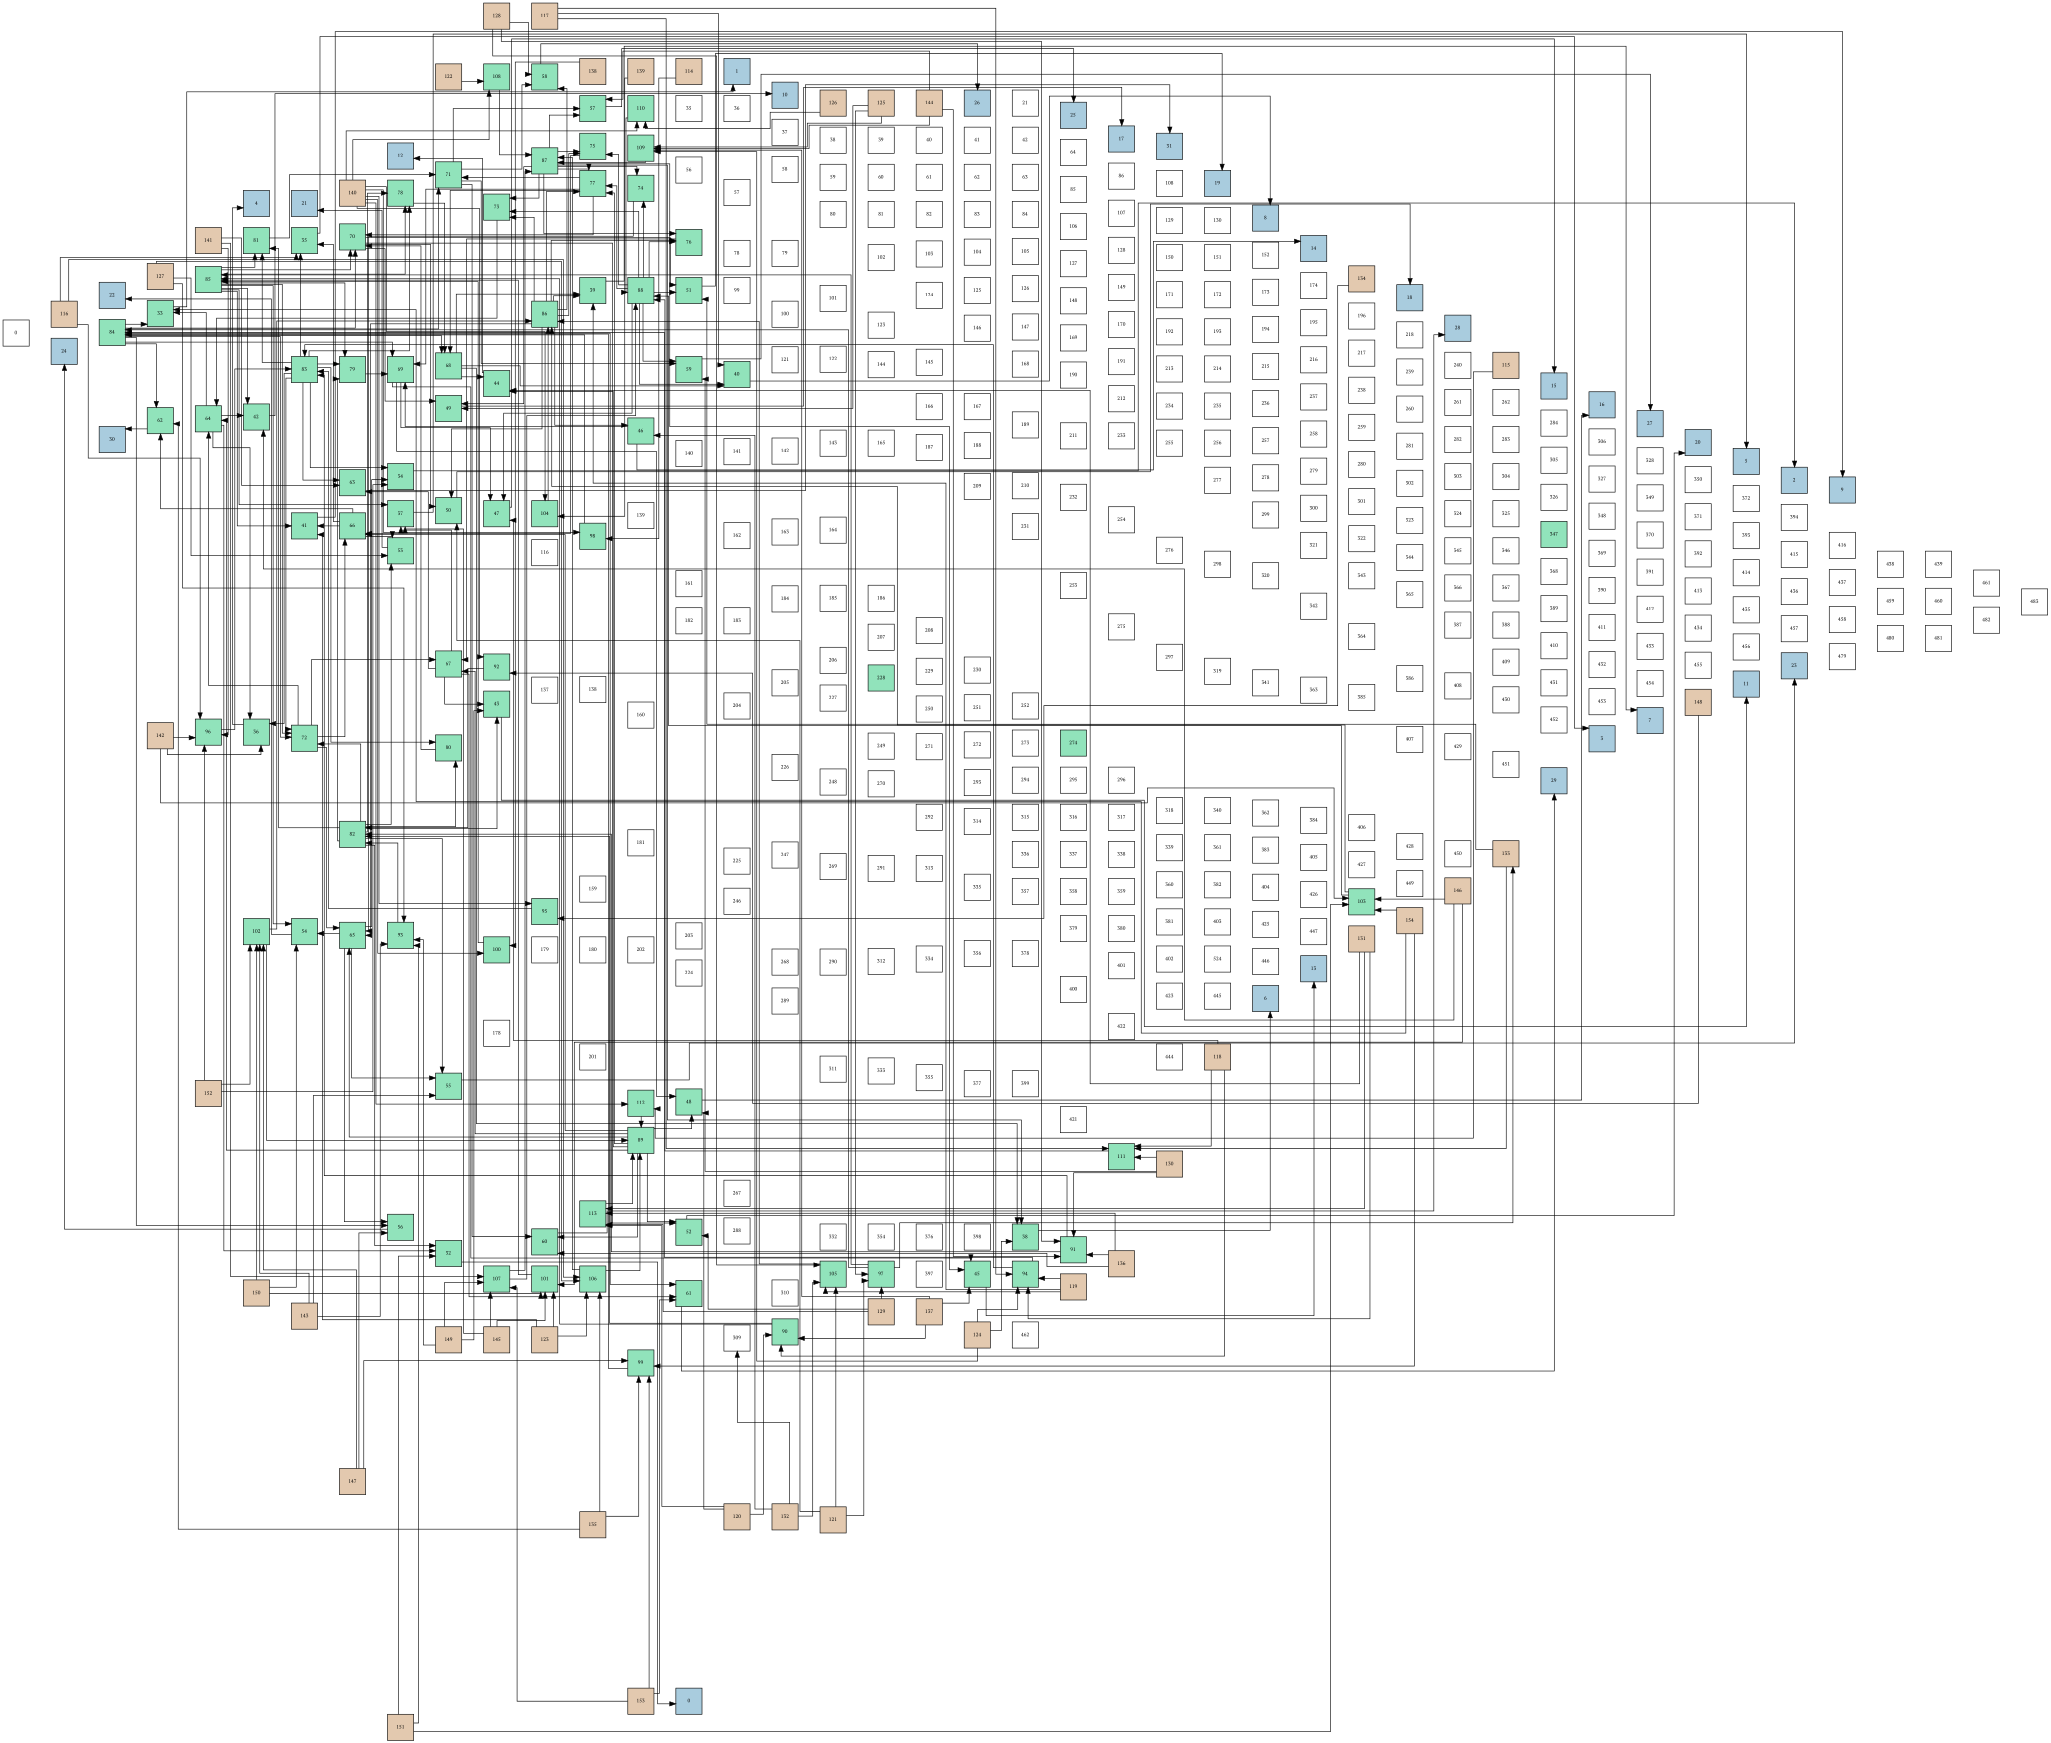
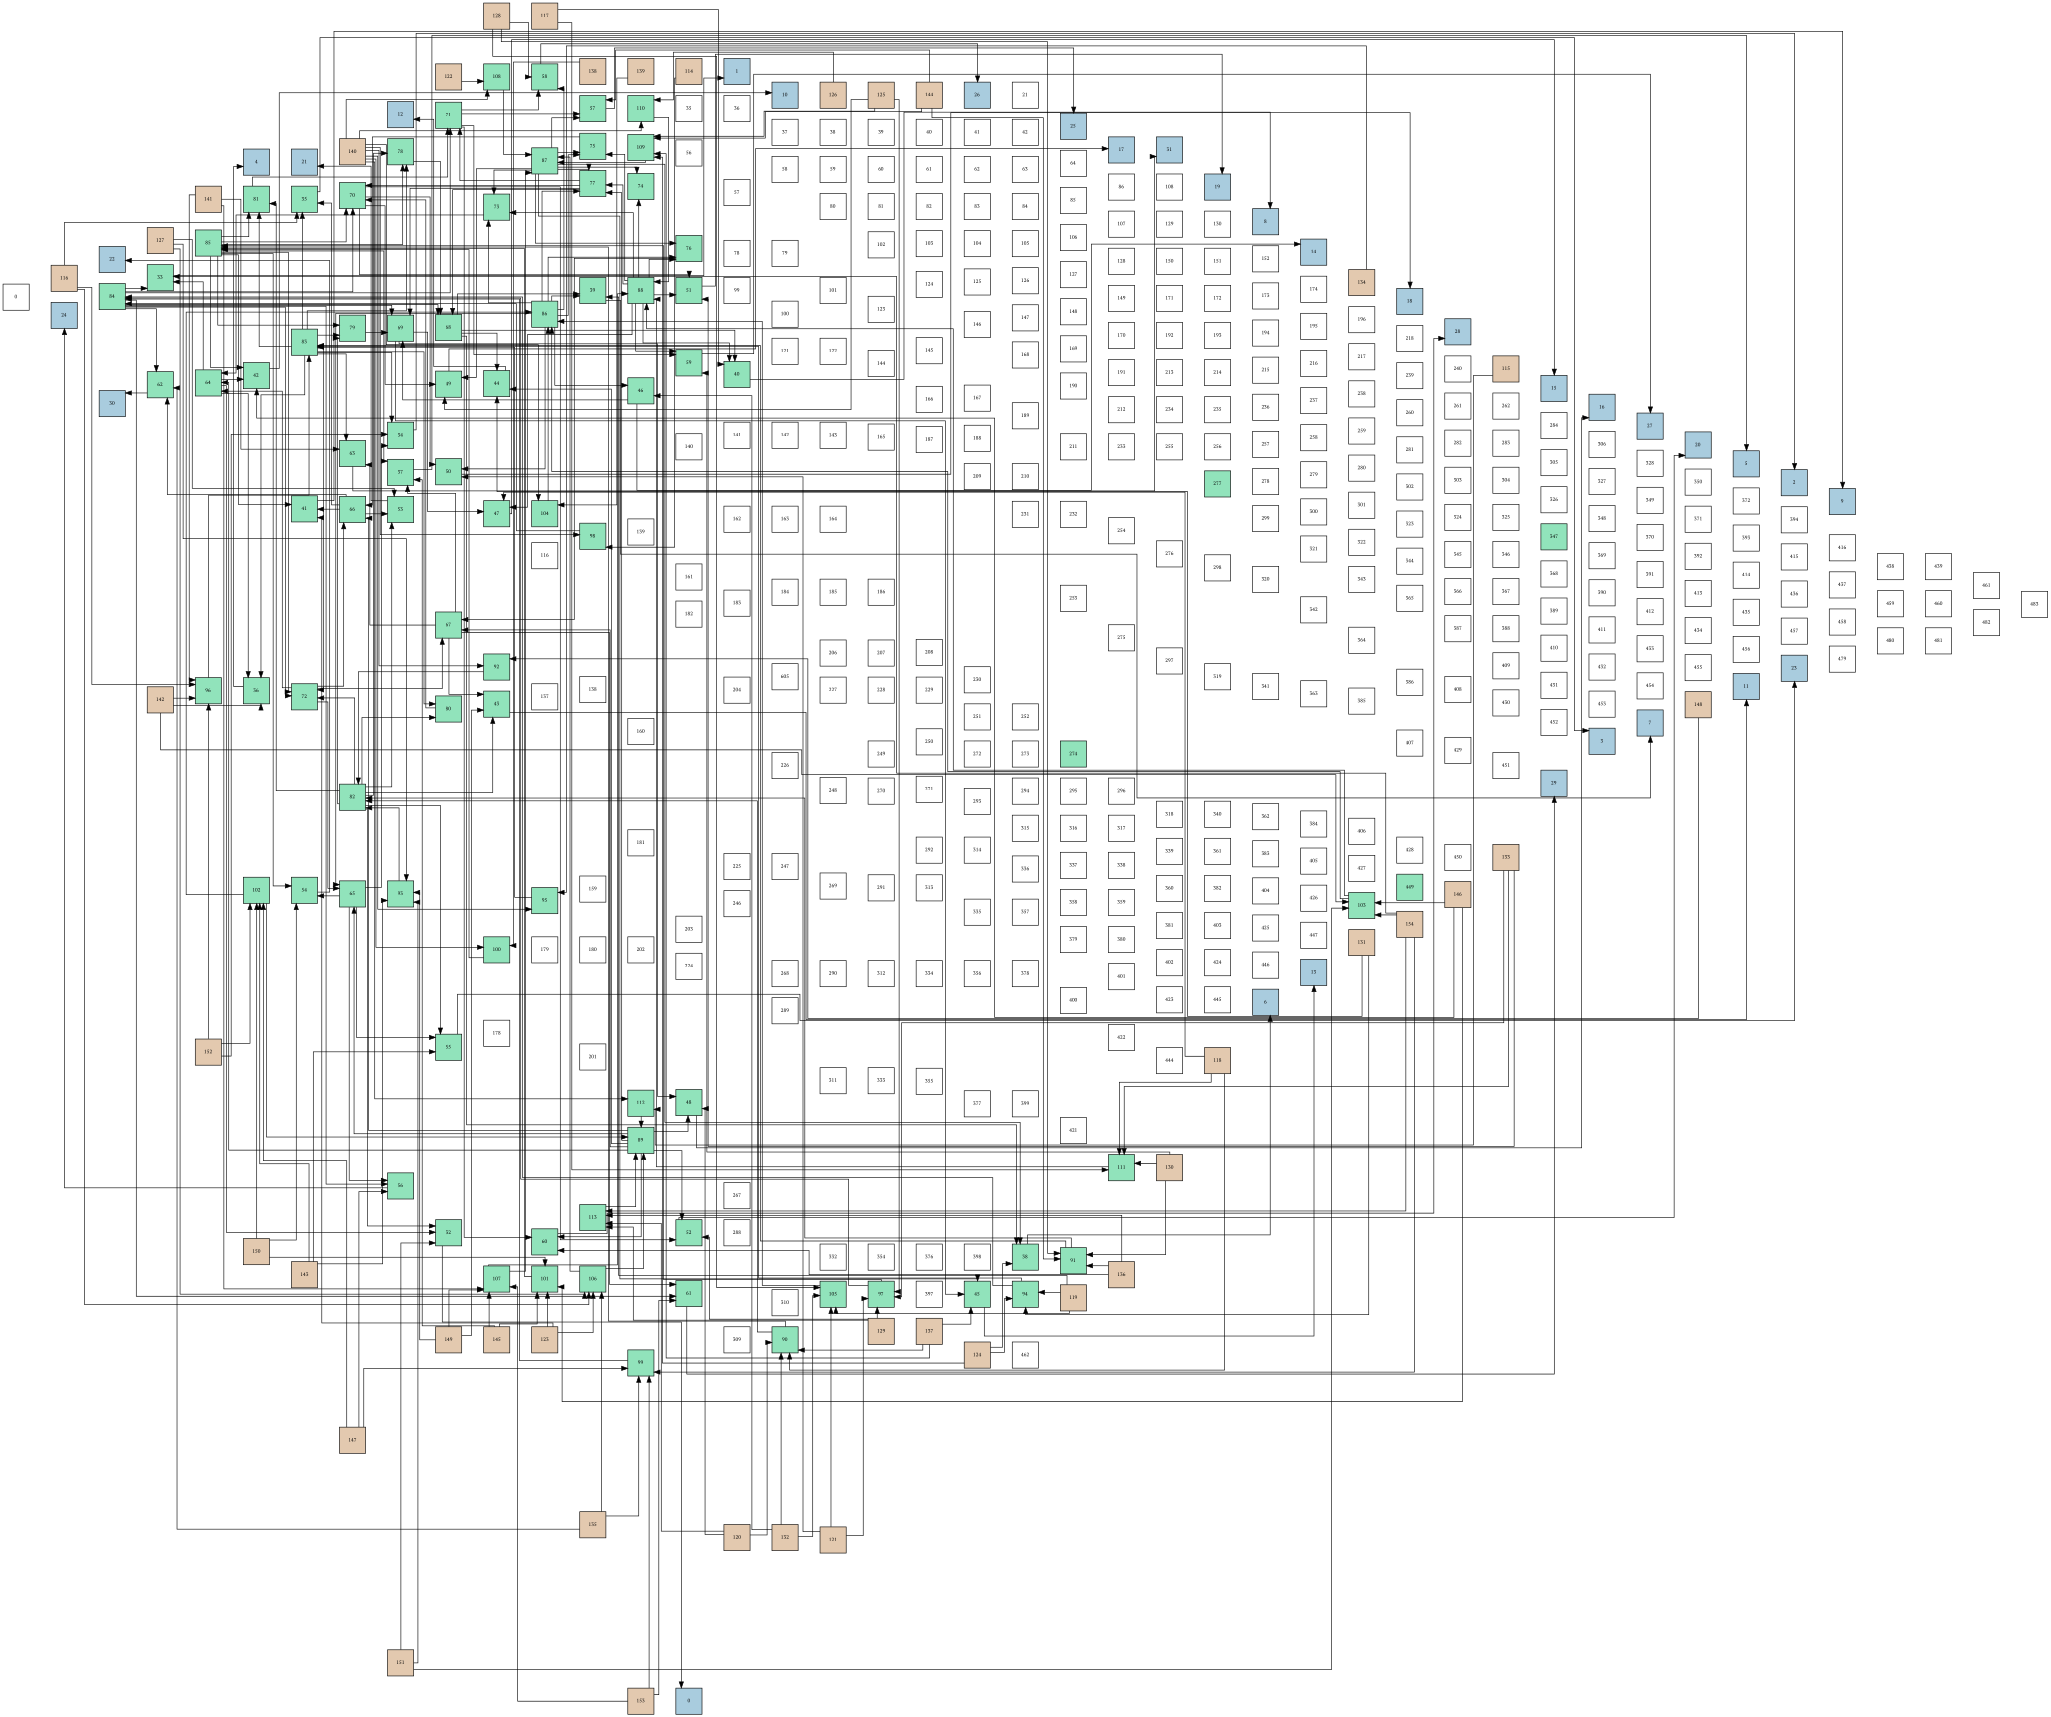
edge "117" -> "94": removed
edge "74" -> "65": removed
node "277": fillcolor #ffffff -> #91e3bb
node "228": fillcolor #91e3bb -> #ffffff
node "205": label "205" -> "605"
node "449": fillcolor #ffffff -> #91e3bb
node "524": label "524" -> "424"
edge "131" -> "113": now "154" -> "113"
edge "97" -> "133": reversed
edge "132" -> "309": now "132" -> "90"
